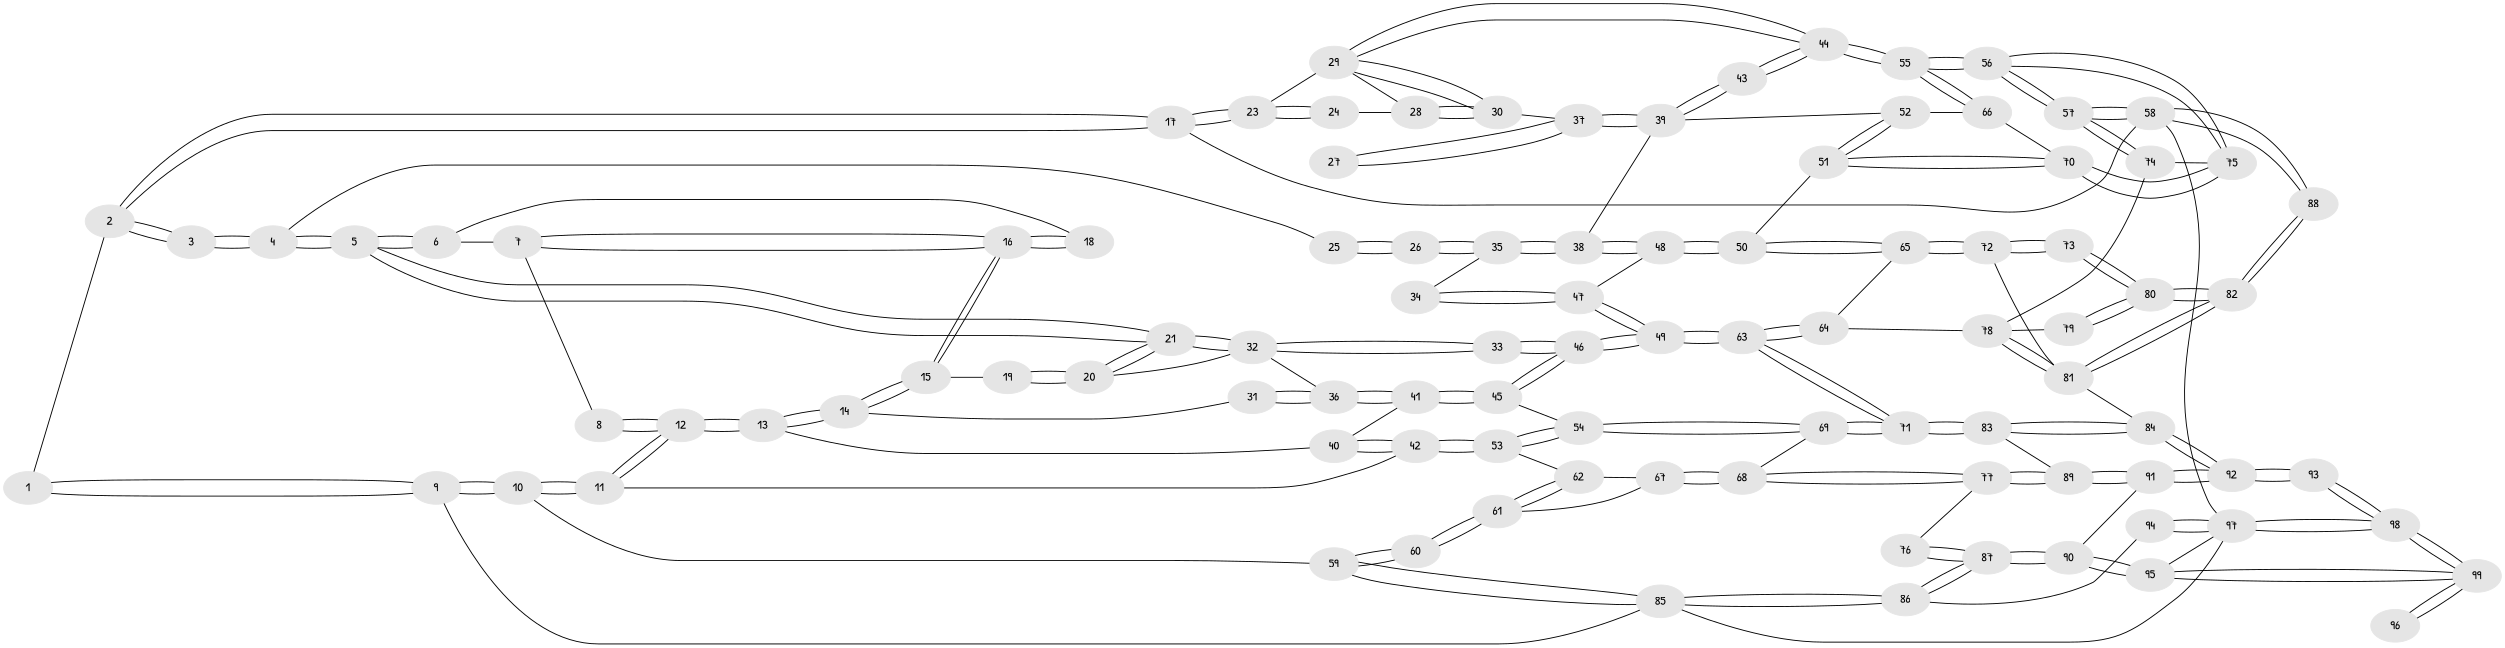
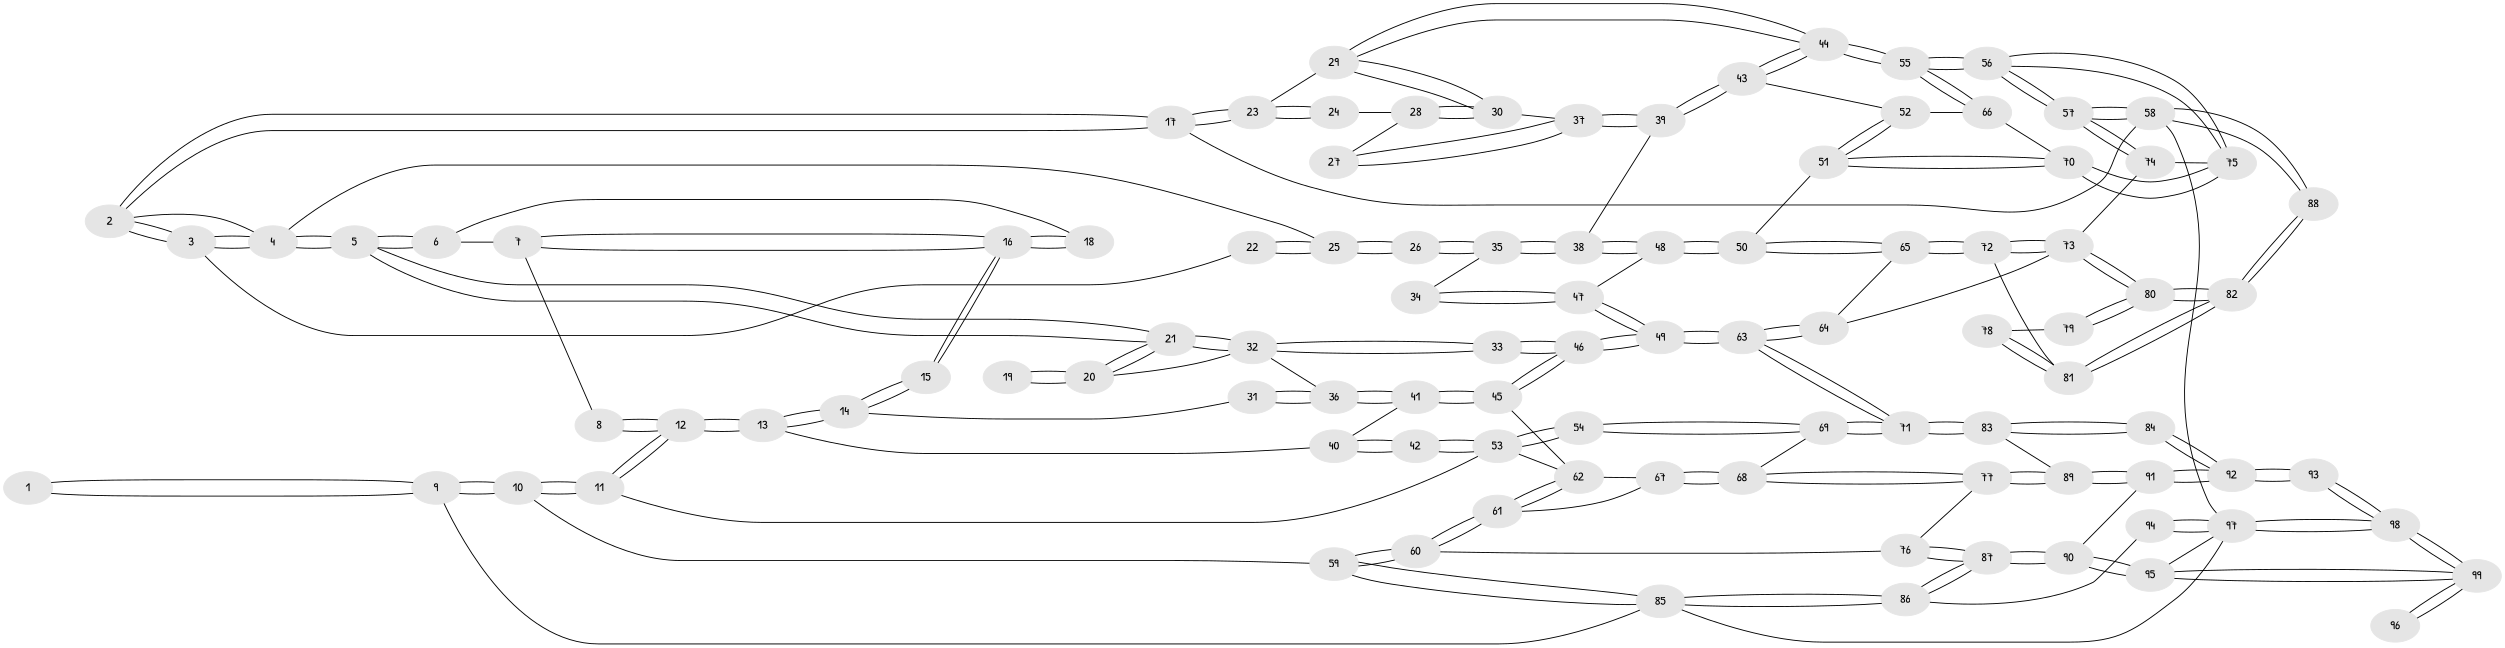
edge "29" -- "28": now "27" -- "28"
edge "52" -- "39": now "52" -- "43"
node "22": added
edge "74" -- "78": now "74" -- "73"
edge "64" -- "78": now "64" -- "73"
edge "2" -- "1": now "2" -- "4"
edge "15" -- "19": removed
edge "81" -- "84": removed
edge "45" -- "54": now "45" -- "62"
edge "42" -- "11": now "53" -- "11"
edge "76" -- "60": added
